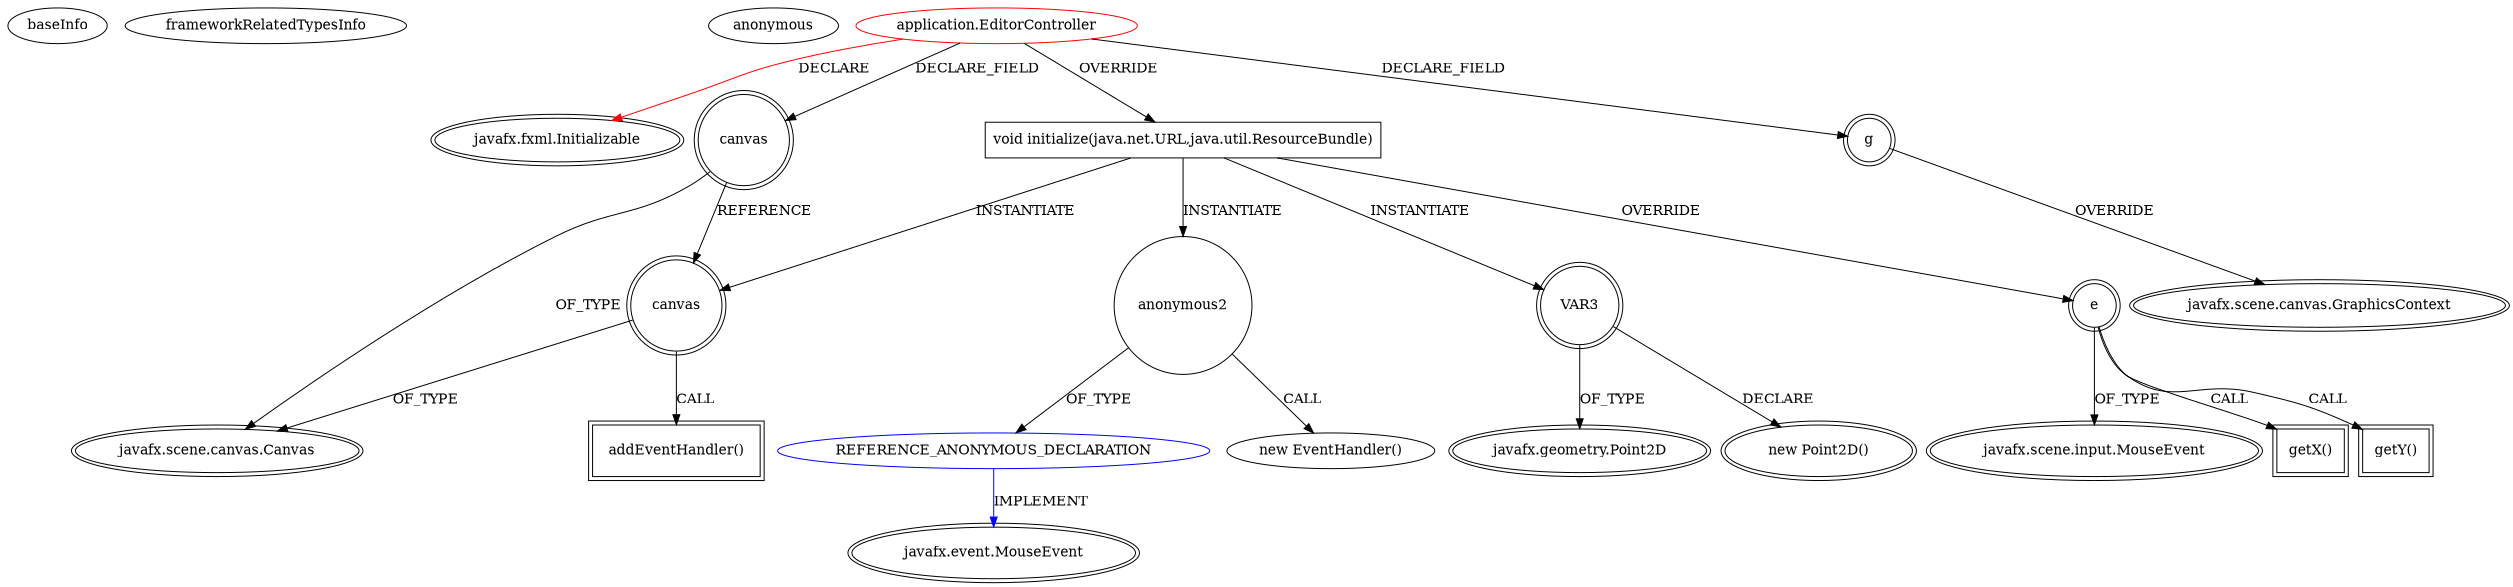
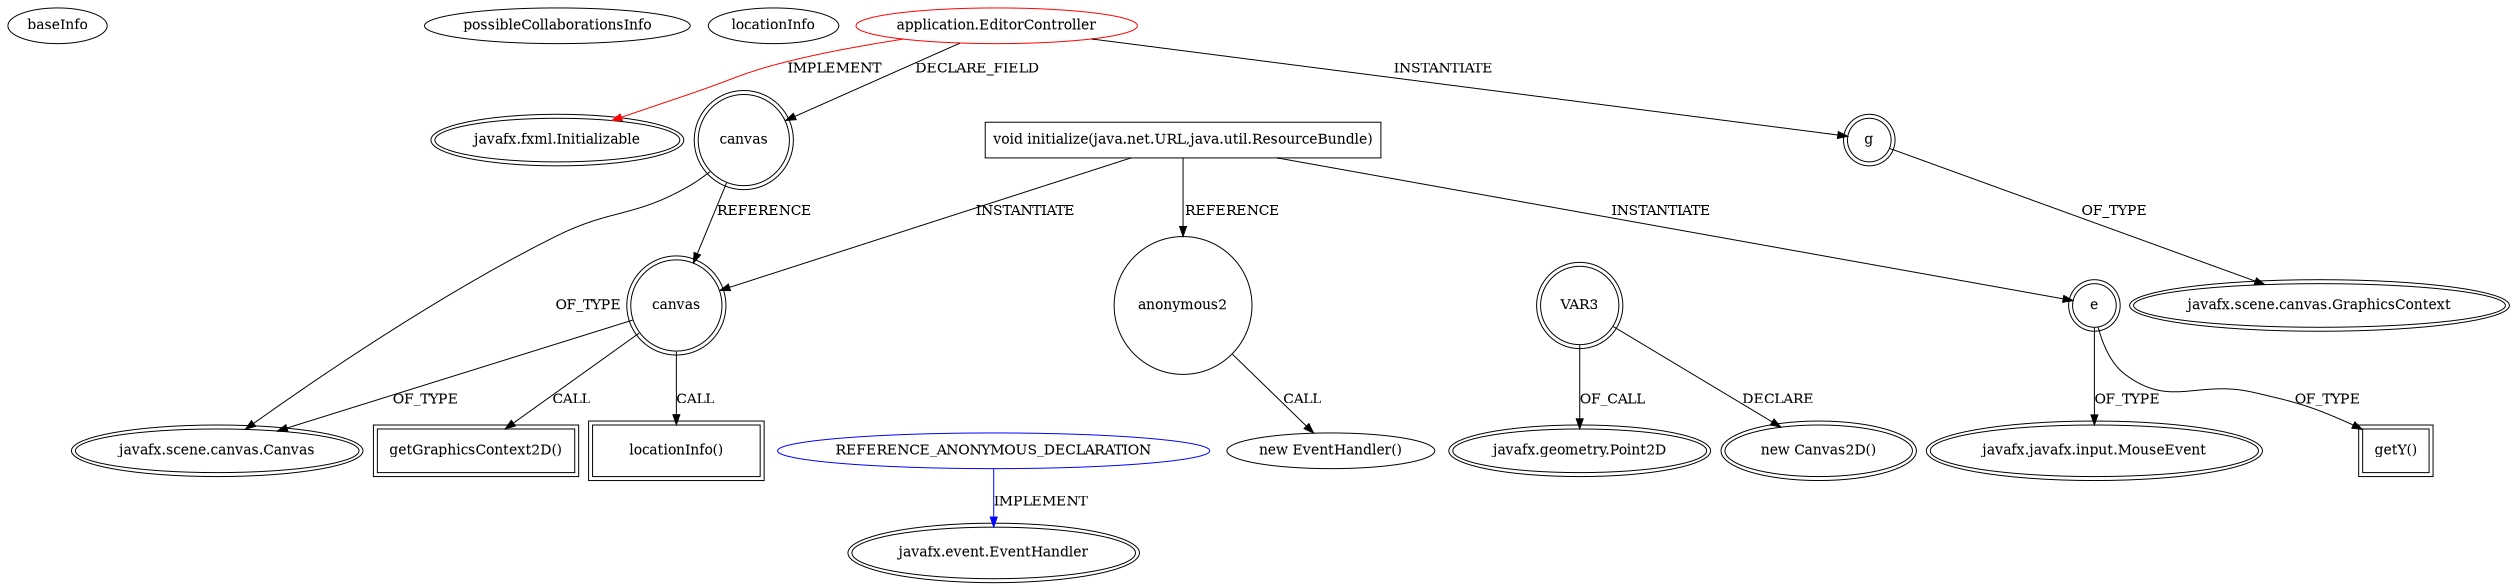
node "frameworkRelatedTypesInfo": removed
node "possibleCollaborationsInfo": added
node "anonymous": label "anonymous" -> "locationInfo"
edge "application.EditorController" -> "javafx.fxml.Initializable": label "DECLARE" -> "IMPLEMENT"
edge "application.EditorController" -> "g": label "DECLARE_FIELD" -> "INSTANTIATE"
edge "application.EditorController" -> "void initialize(java.net.URL,java.util.ResourceBundle)": removed, label "OVERRIDE"
edge "void initialize(java.net.URL,java.util.ResourceBundle)" -> "anonymous2": label "INSTANTIATE" -> "REFERENCE"
edge "void initialize(java.net.URL,java.util.ResourceBundle)" -> "e": label "OVERRIDE" -> "INSTANTIATE"
edge "g" -> "javafx.scene.canvas.GraphicsContext": label "OVERRIDE" -> "OF_TYPE"
edge "void initialize(java.net.URL,java.util.ResourceBundle)" -> "VAR3": removed, label "INSTANTIATE"
edge "anonymous2" -> "REFERENCE_ANONYMOUS_DECLARATION": removed, label "OF_TYPE"
edge "VAR3" -> "javafx.geometry.Point2D": label "OF_TYPE" -> "OF_CALL"
edge "e" -> "getY()": label "CALL" -> "OF_TYPE"
node "getGraphicsContext2D()": added
node "addEventHandler()": label "addEventHandler()" -> "locationInfo()"
node "new Point2D()": label "new Point2D()" -> "new Canvas2D()"
node "javafx.scene.input.MouseEvent": label "javafx.scene.input.MouseEvent" -> "javafx.javafx.input.MouseEvent"
node "getX()": removed
node "javafx.event.MouseEvent": label "javafx.event.MouseEvent" -> "javafx.event.EventHandler"
